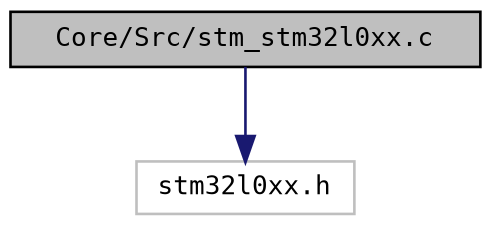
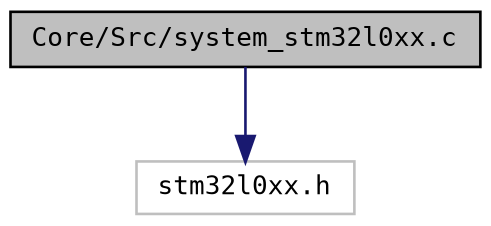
node "Core/Src/stm_stm32l0xx.c": label "Core/Src/stm_stm32l0xx.c" -> "Core/Src/system_stm32l0xx.c"
